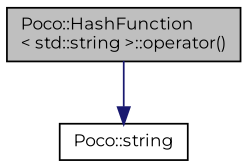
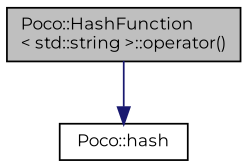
node "Poco::string": label "Poco::string" -> "Poco::hash"
